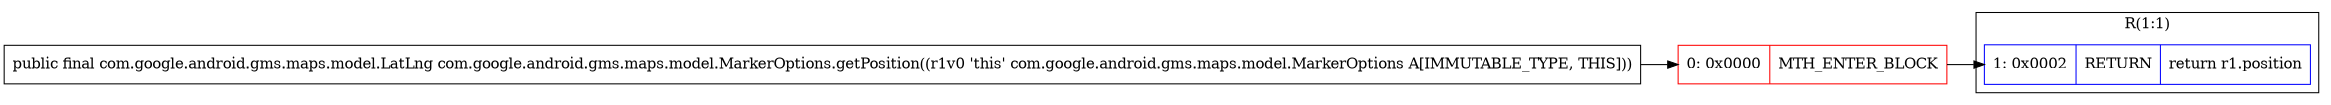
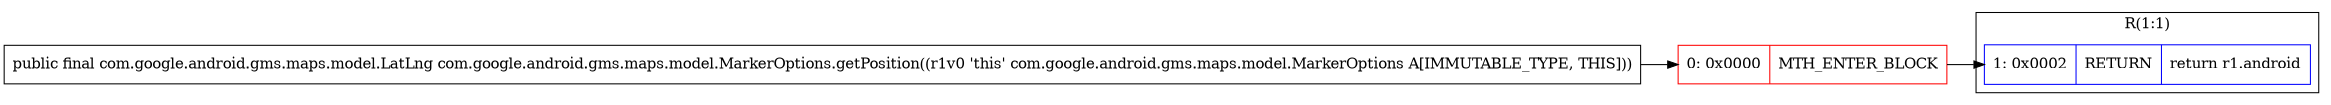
node "1: 0x0002": text "return r1.position" -> "return r1.android"
